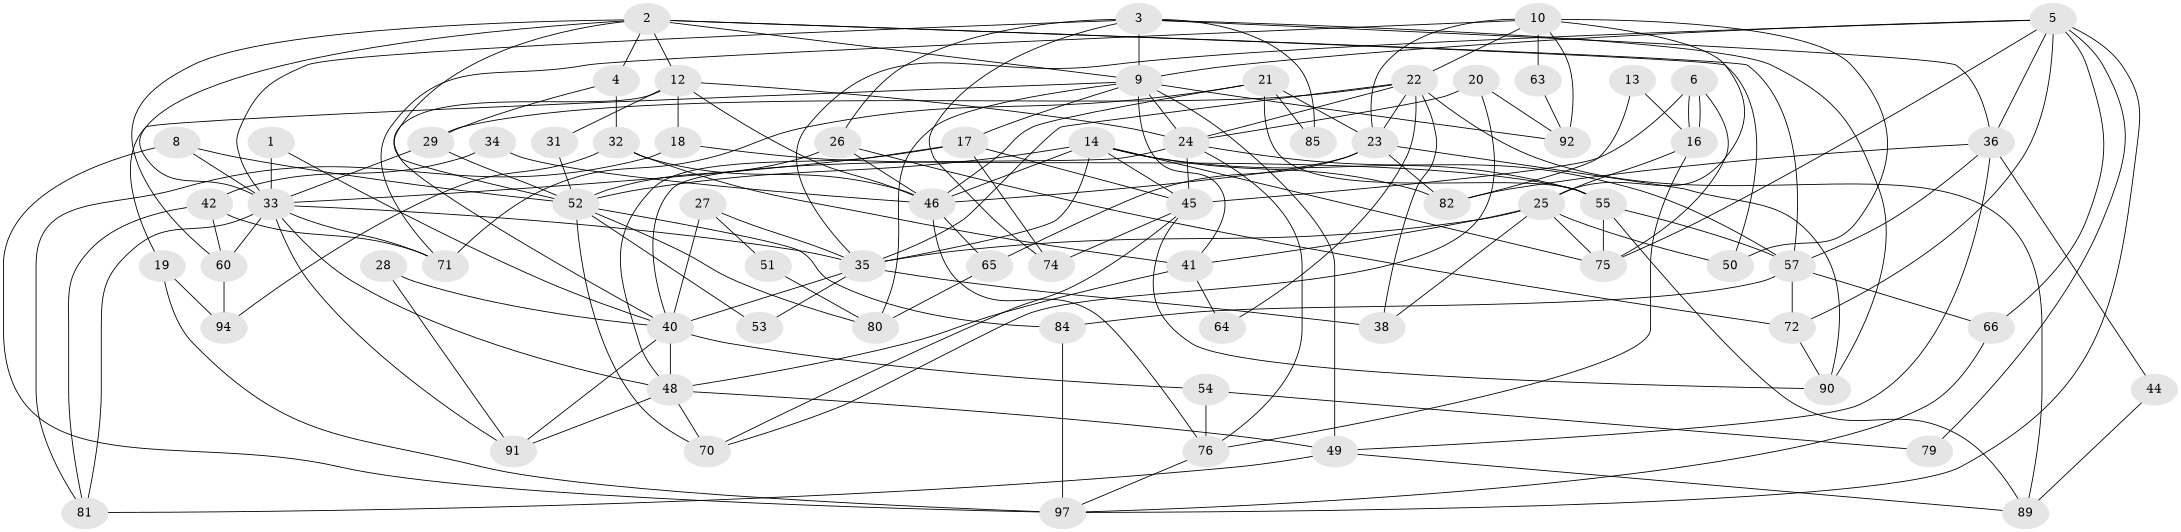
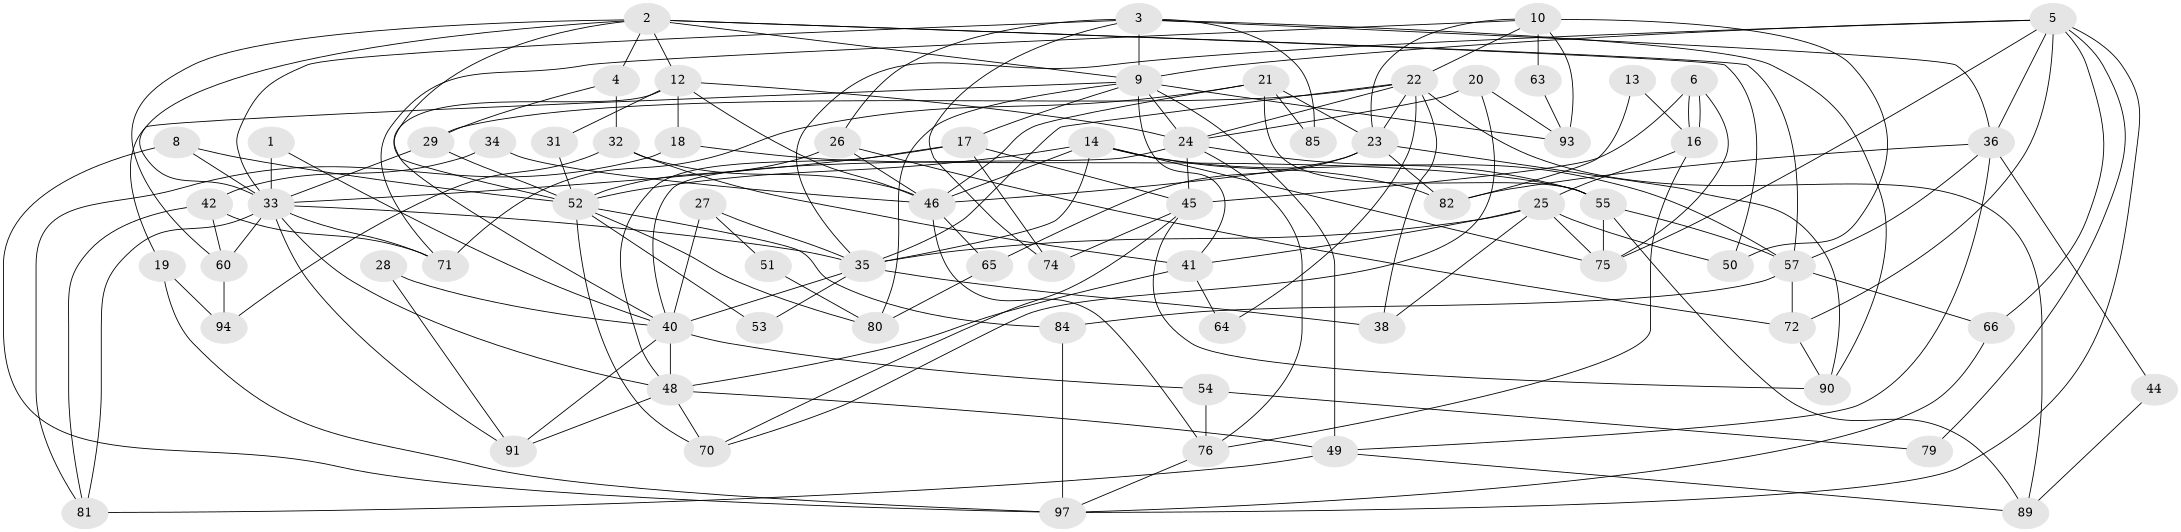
edge "10" -- "25": removed
node "92": label "92" -> "93"
edge "14" -- "45": removed
